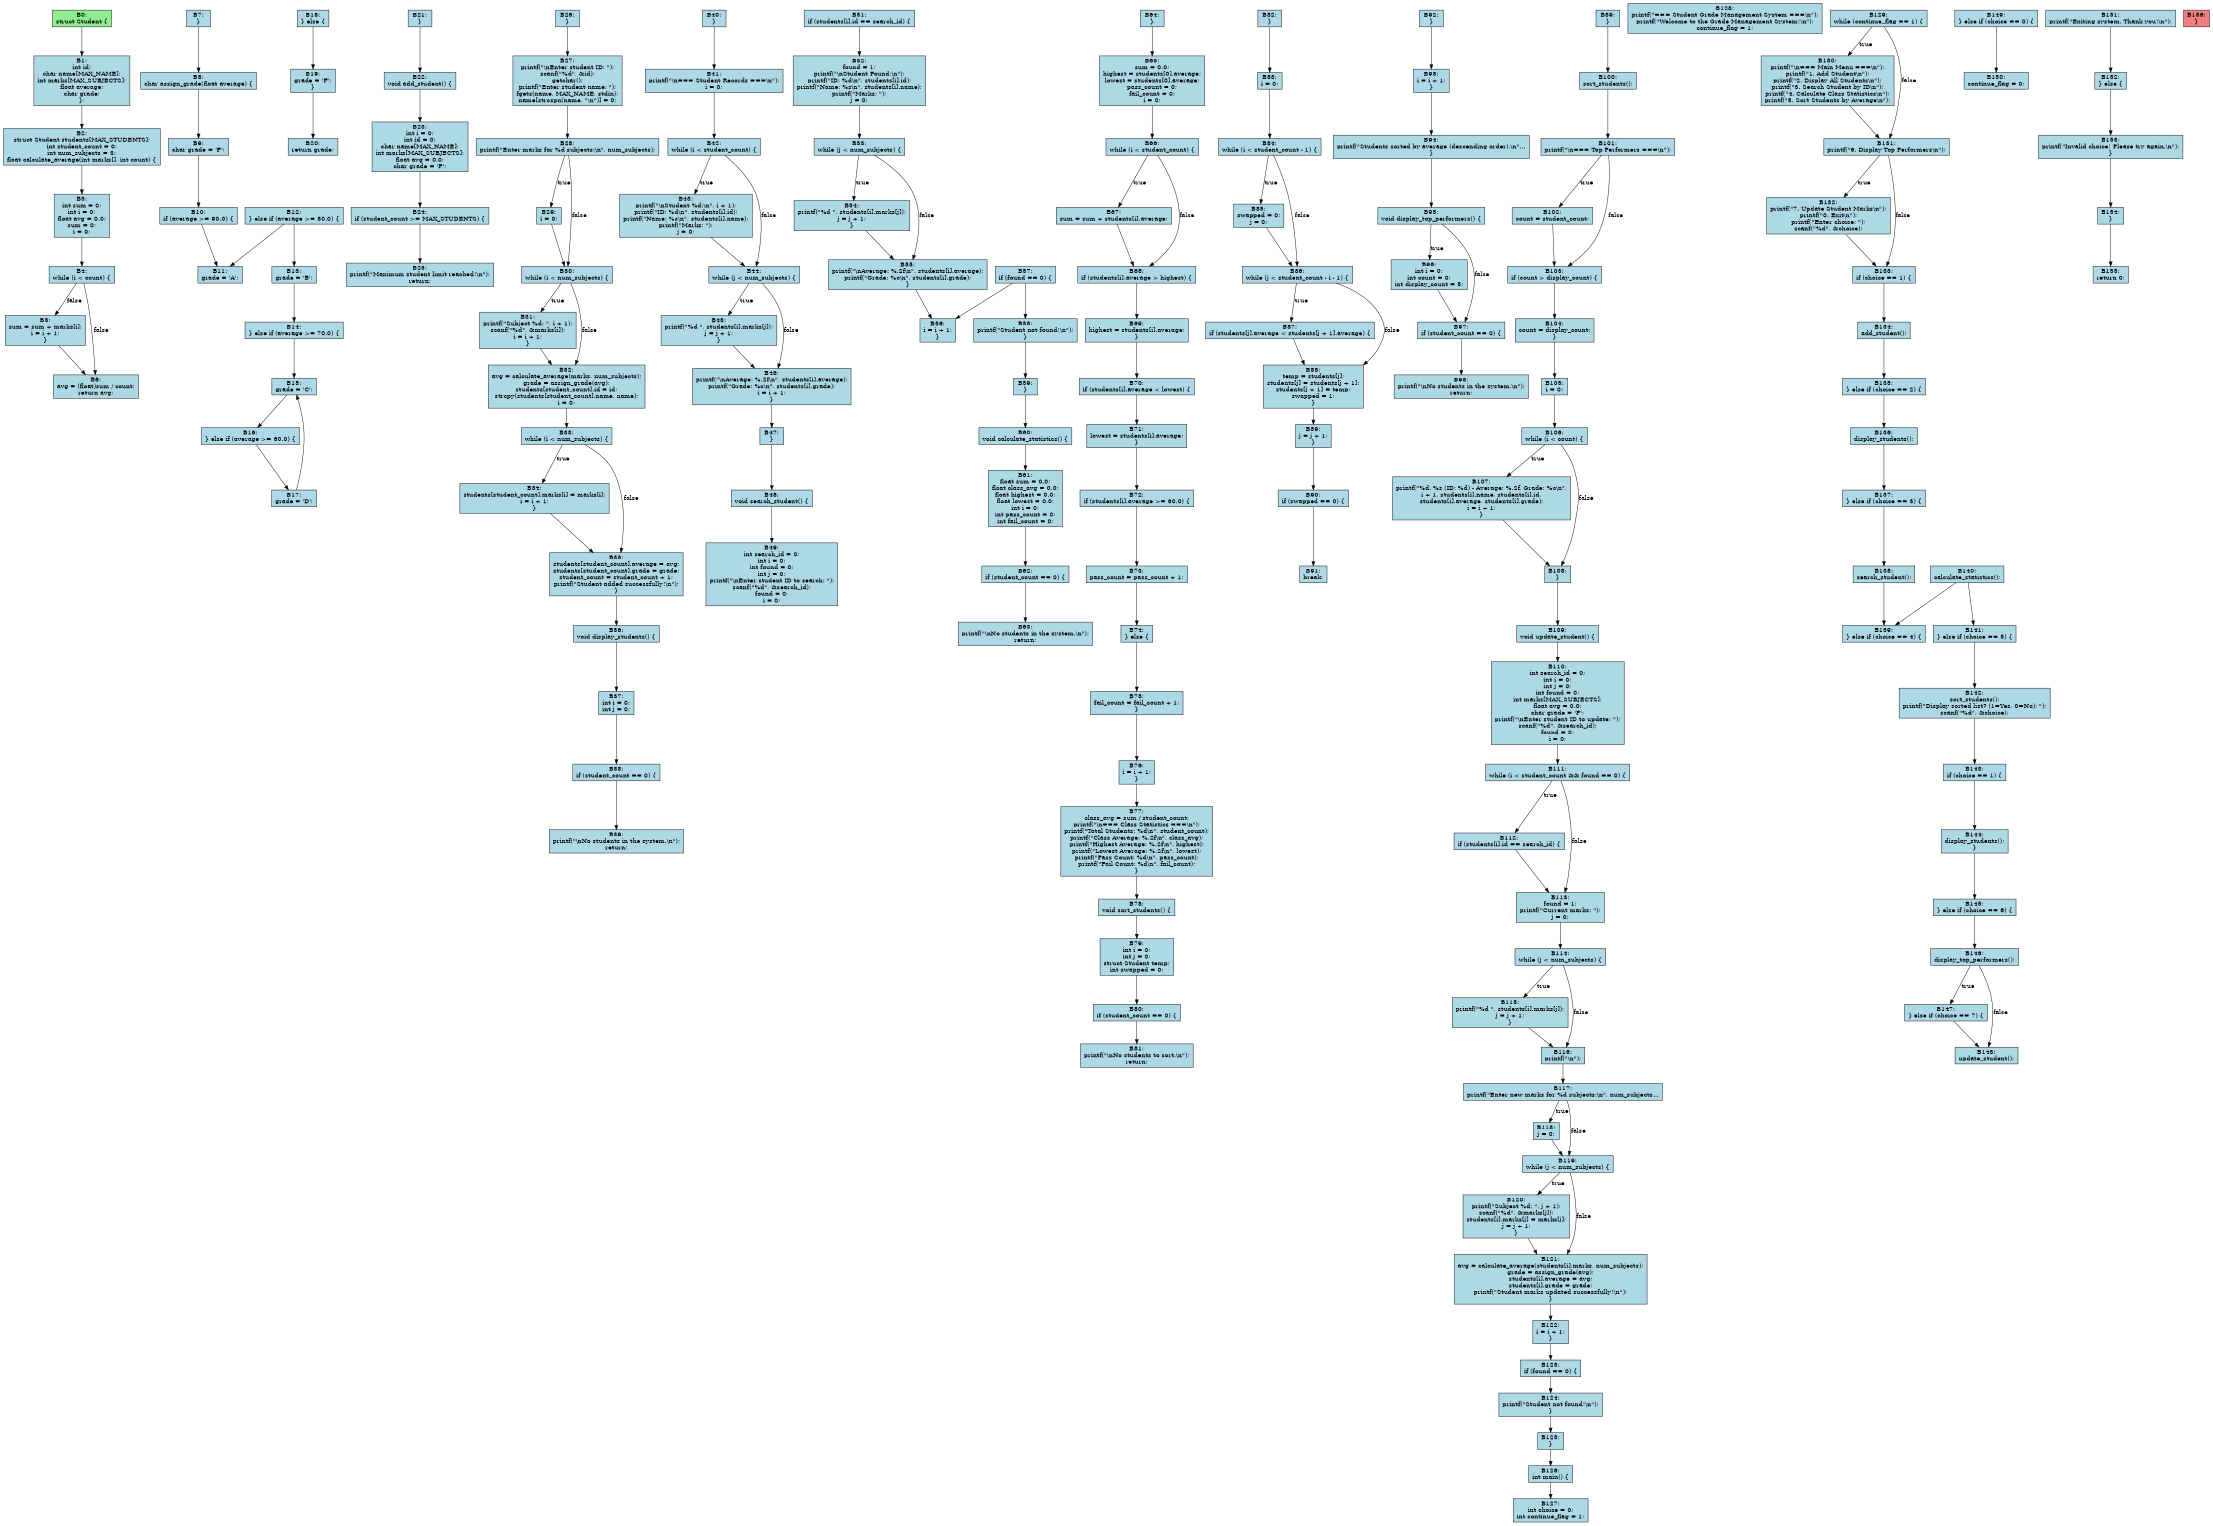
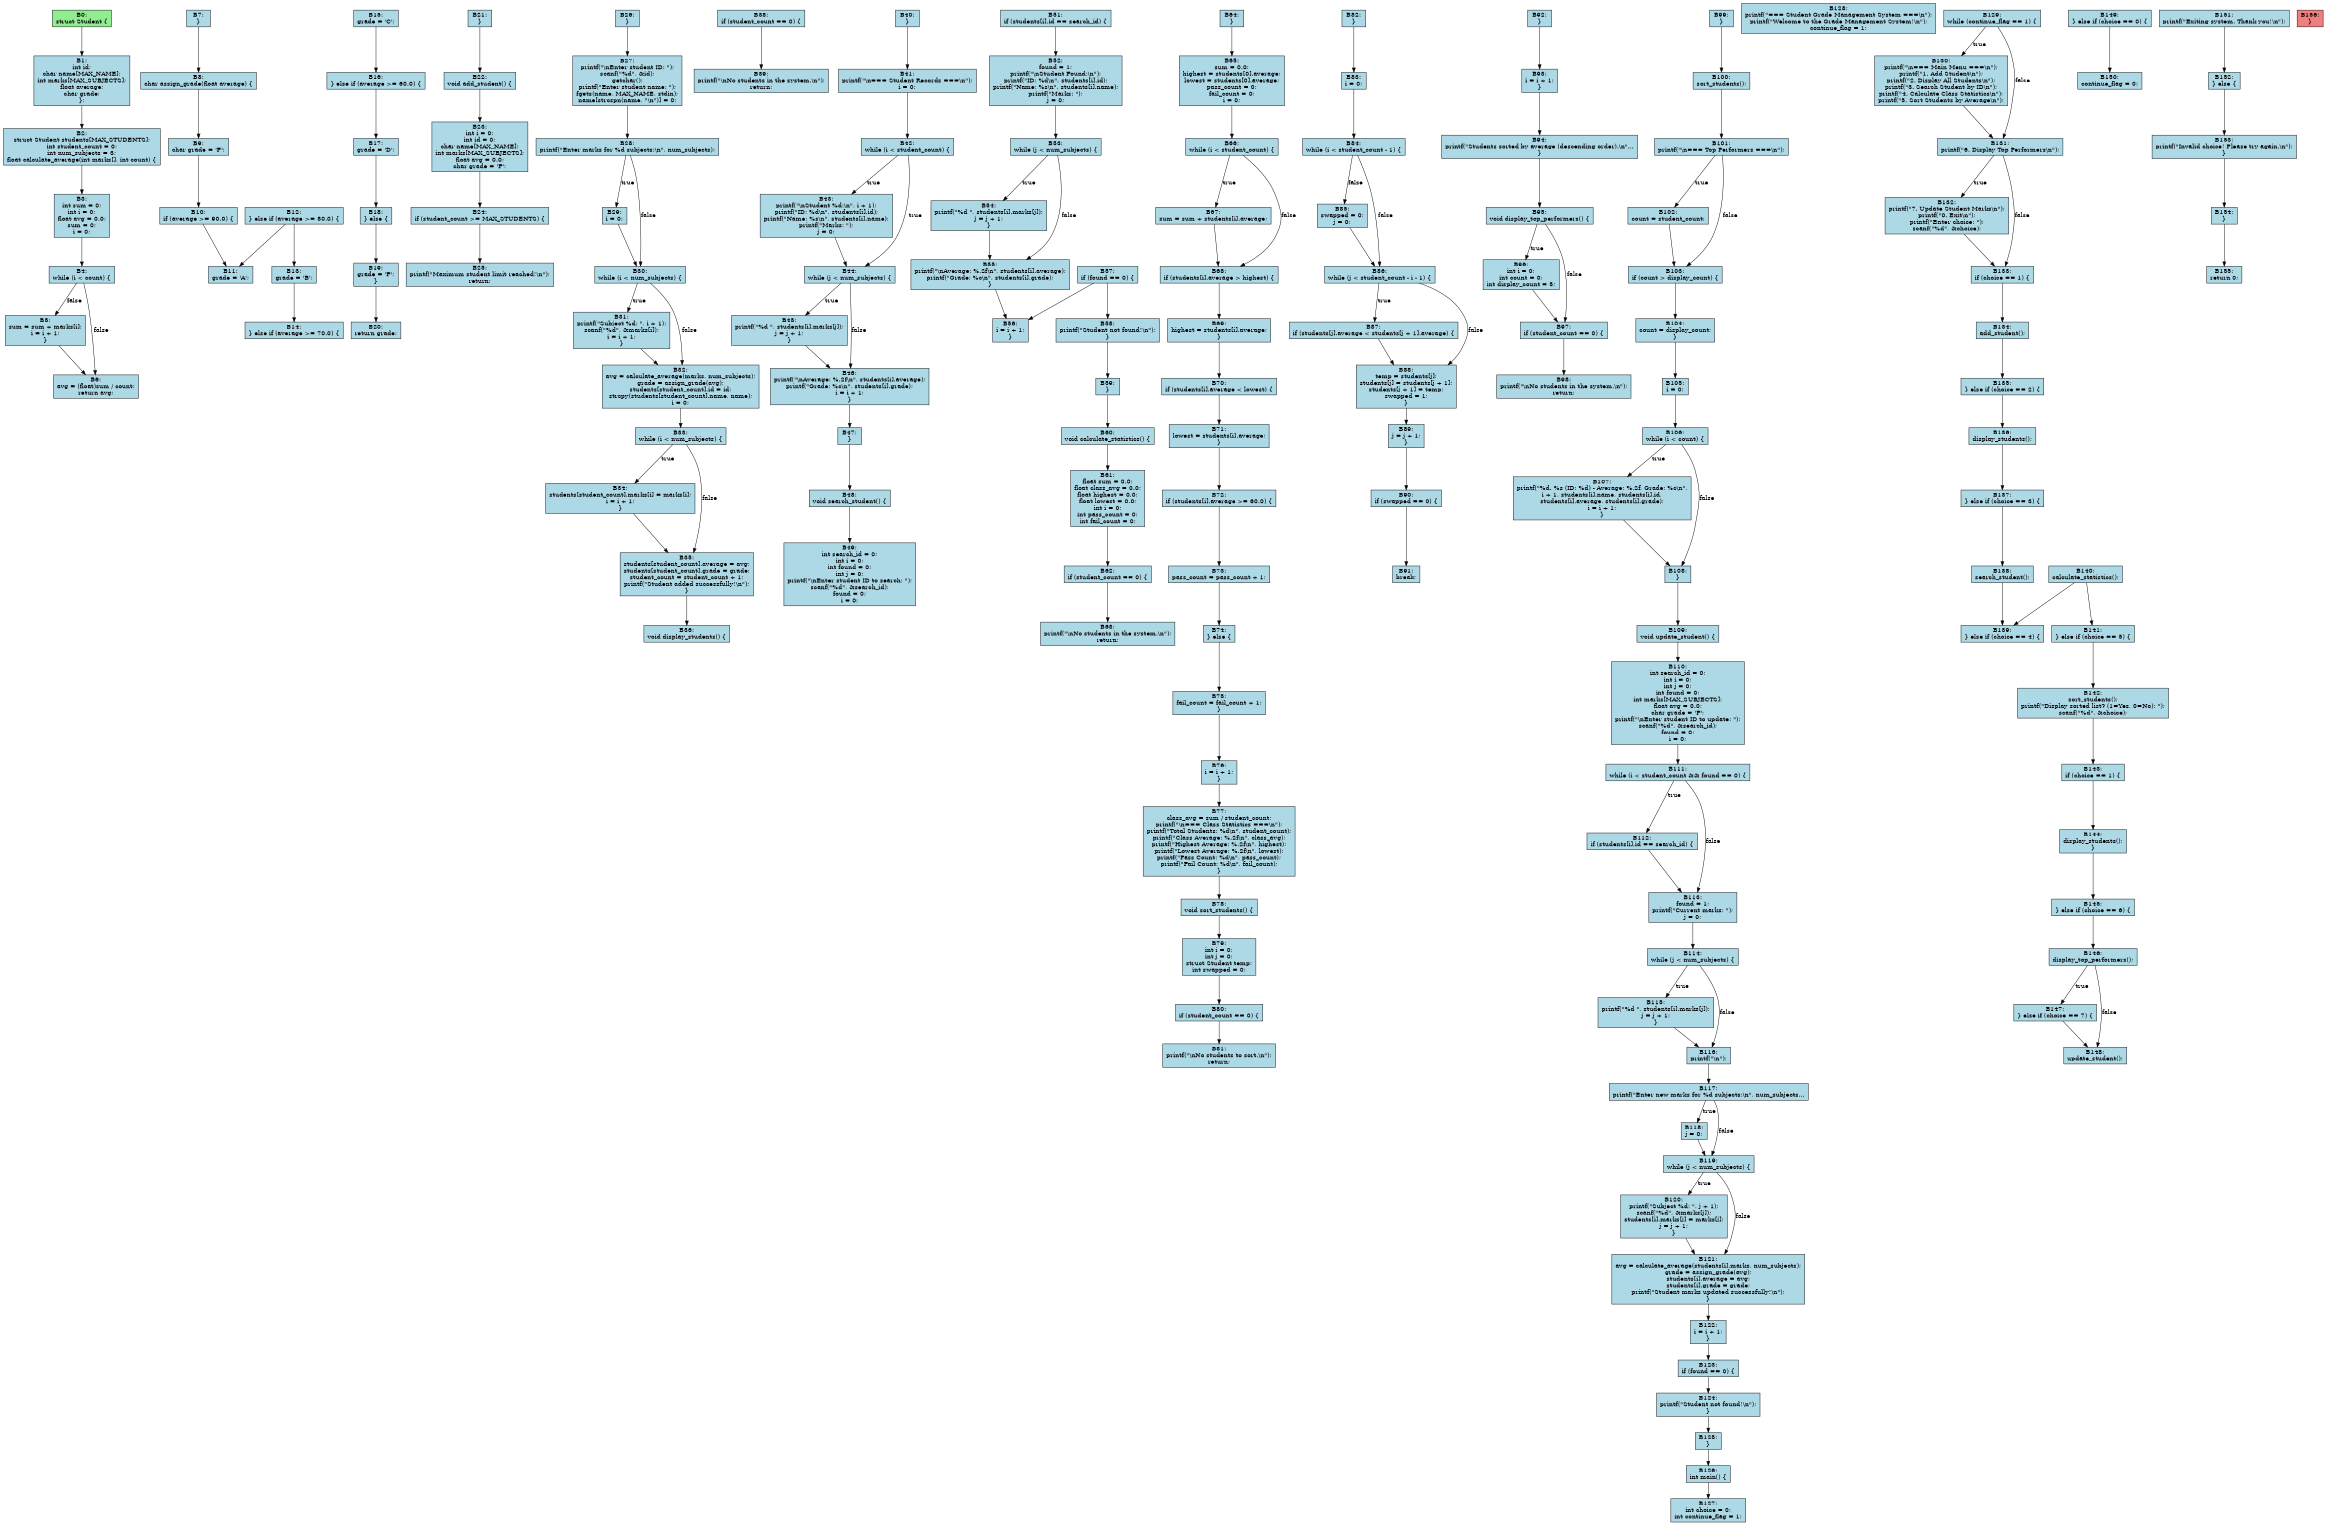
node "B89: }": label "B89: }" -> "B99: }"
edge "B84: while (i < student_count - 1) {" -> "B85: swapped = 0; j = 0;": label "true" -> "false"
edge "B42: while (i < student_count) {" -> "B44: while (j < num_subjects) {": label "false" -> "true"
edge "B14: } else if (average >= 70.0) {" -> "B15: grade = 'C';": removed
edge "B17: grade = 'D';" -> "B15: grade = 'C';": now "B17: grade = 'D';" -> "B18: } else {"
node "B37: int i = 0; int j = 0;": removed
